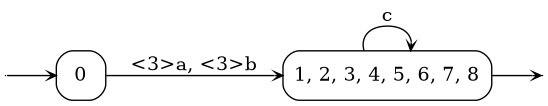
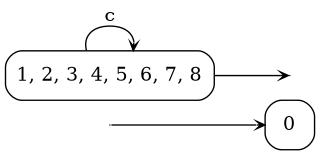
edge "0" -> "1, 2, 3, 4, 5, 6, 7, 8": removed, label "<3>a, <3>b"
